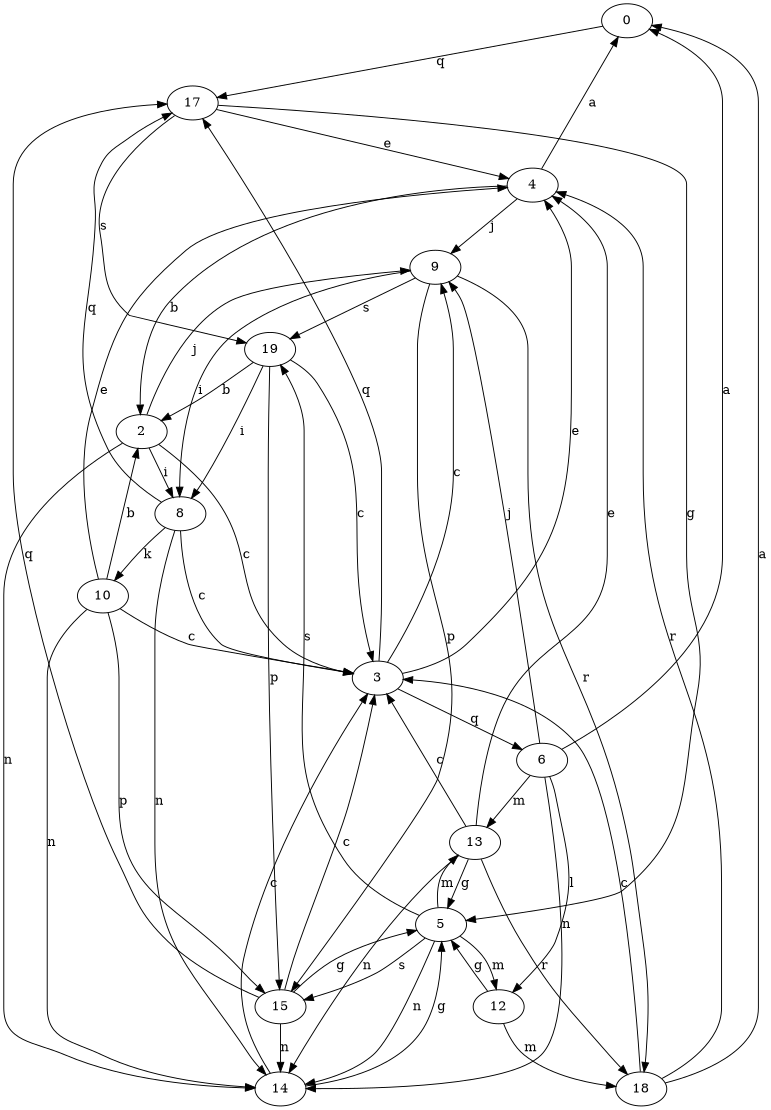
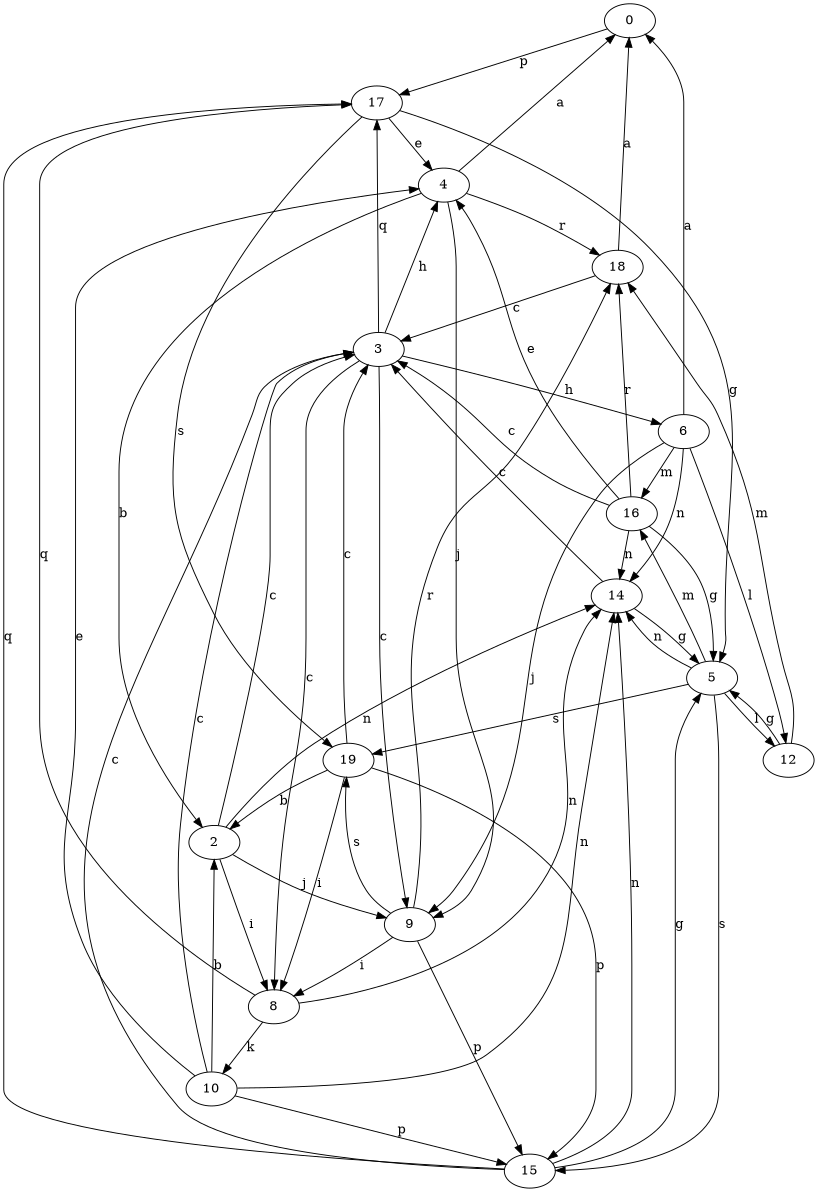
edge "0" -> "17": label "q" -> "p"
edge "3" -> "4": label "e" -> "h"
edge "18" -> "4": reversed
edge "8" -> "3": reversed
edge "3" -> "6": label "q" -> "h"
node "13": label "13" -> "16"
edge "5" -> "12": label "m" -> "l"
